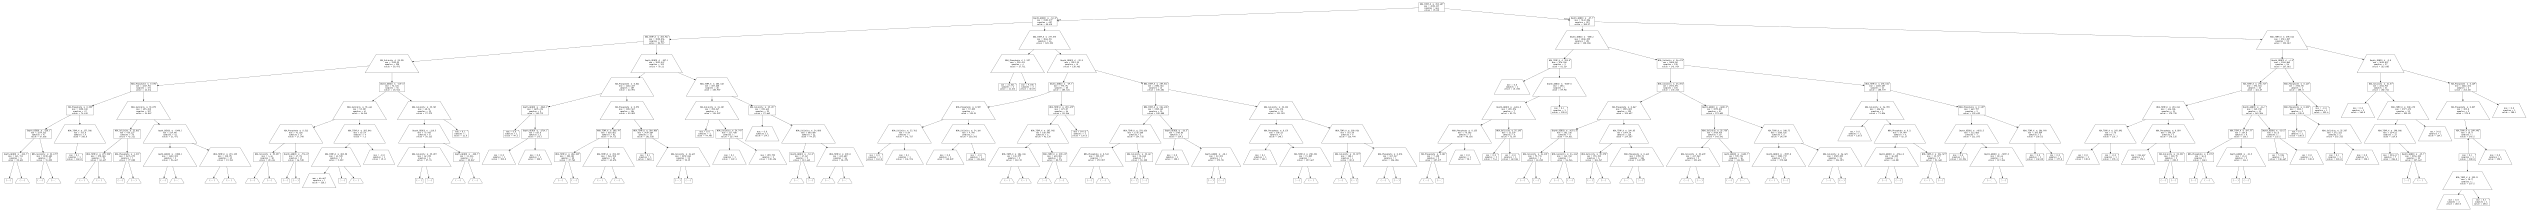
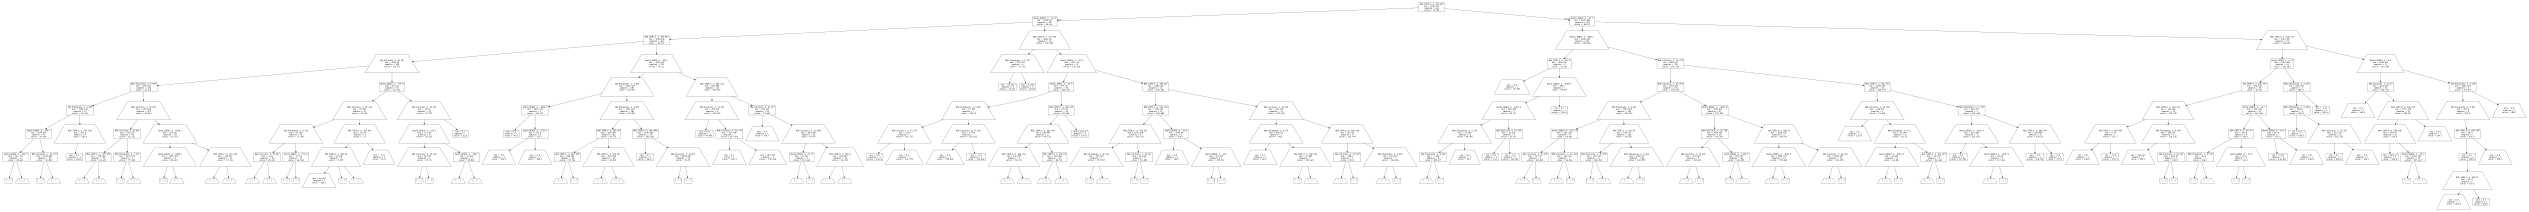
edge "mse = 0.0 samples = 1 value = 300.0" -> "WOA_TEMP_K <= 299.492 mse = 18.75 samples = 2 value = 292.5": reversed
node "mse = 0.0 samples = 1 value = 122.1": label "mse = 0.0 samples = 1 value = 122.1" -> "mse = 0.0 value = 1 value = 122.1"
